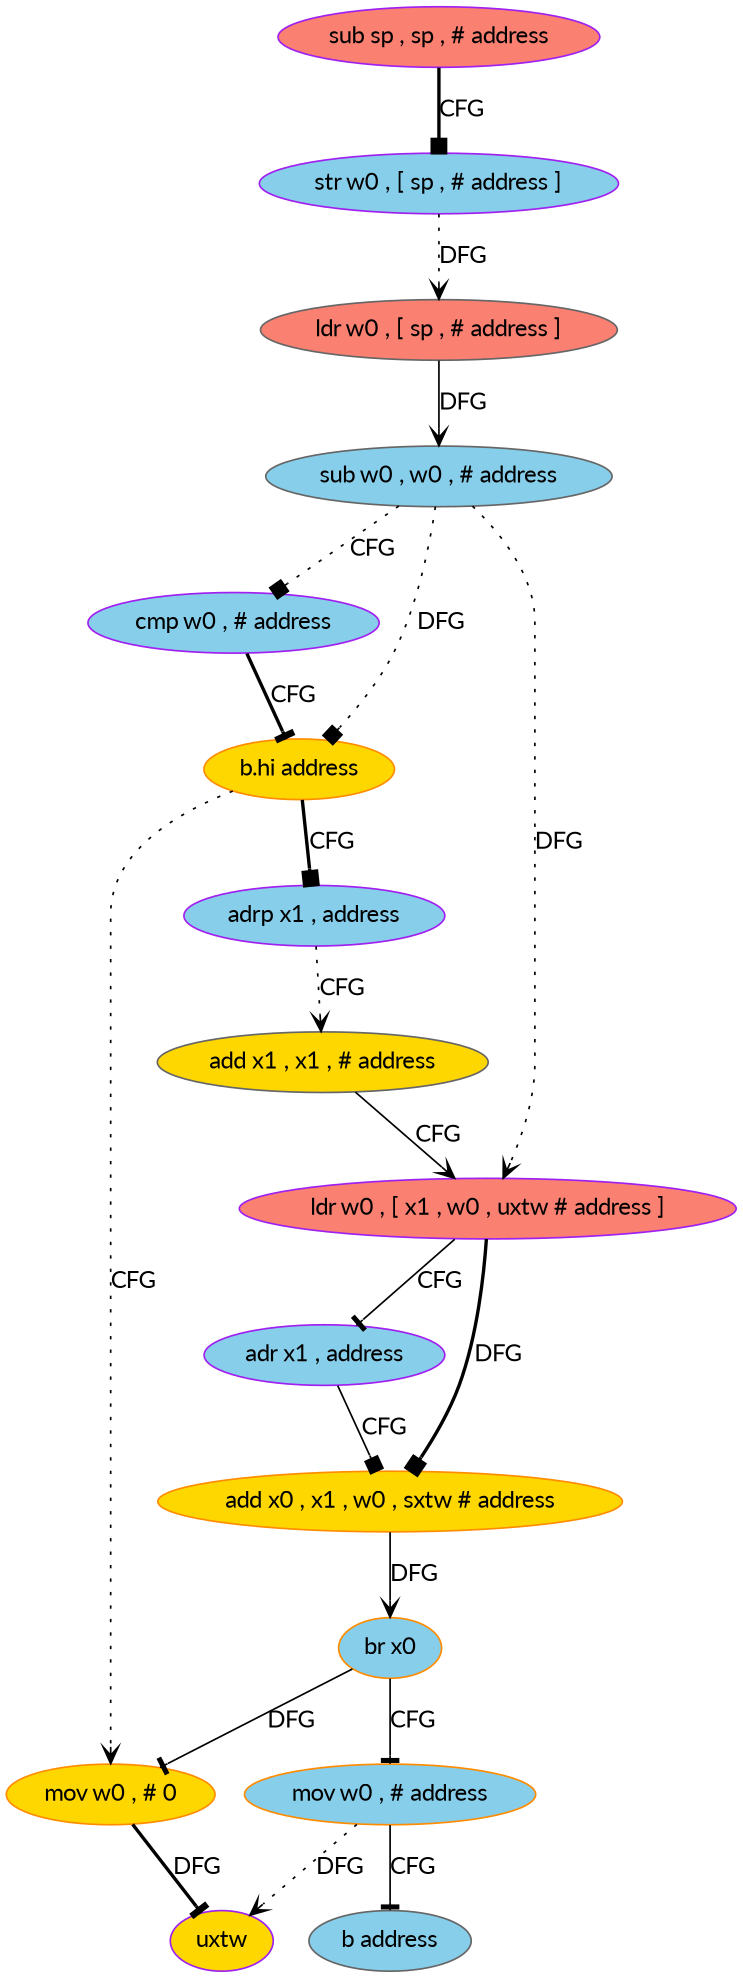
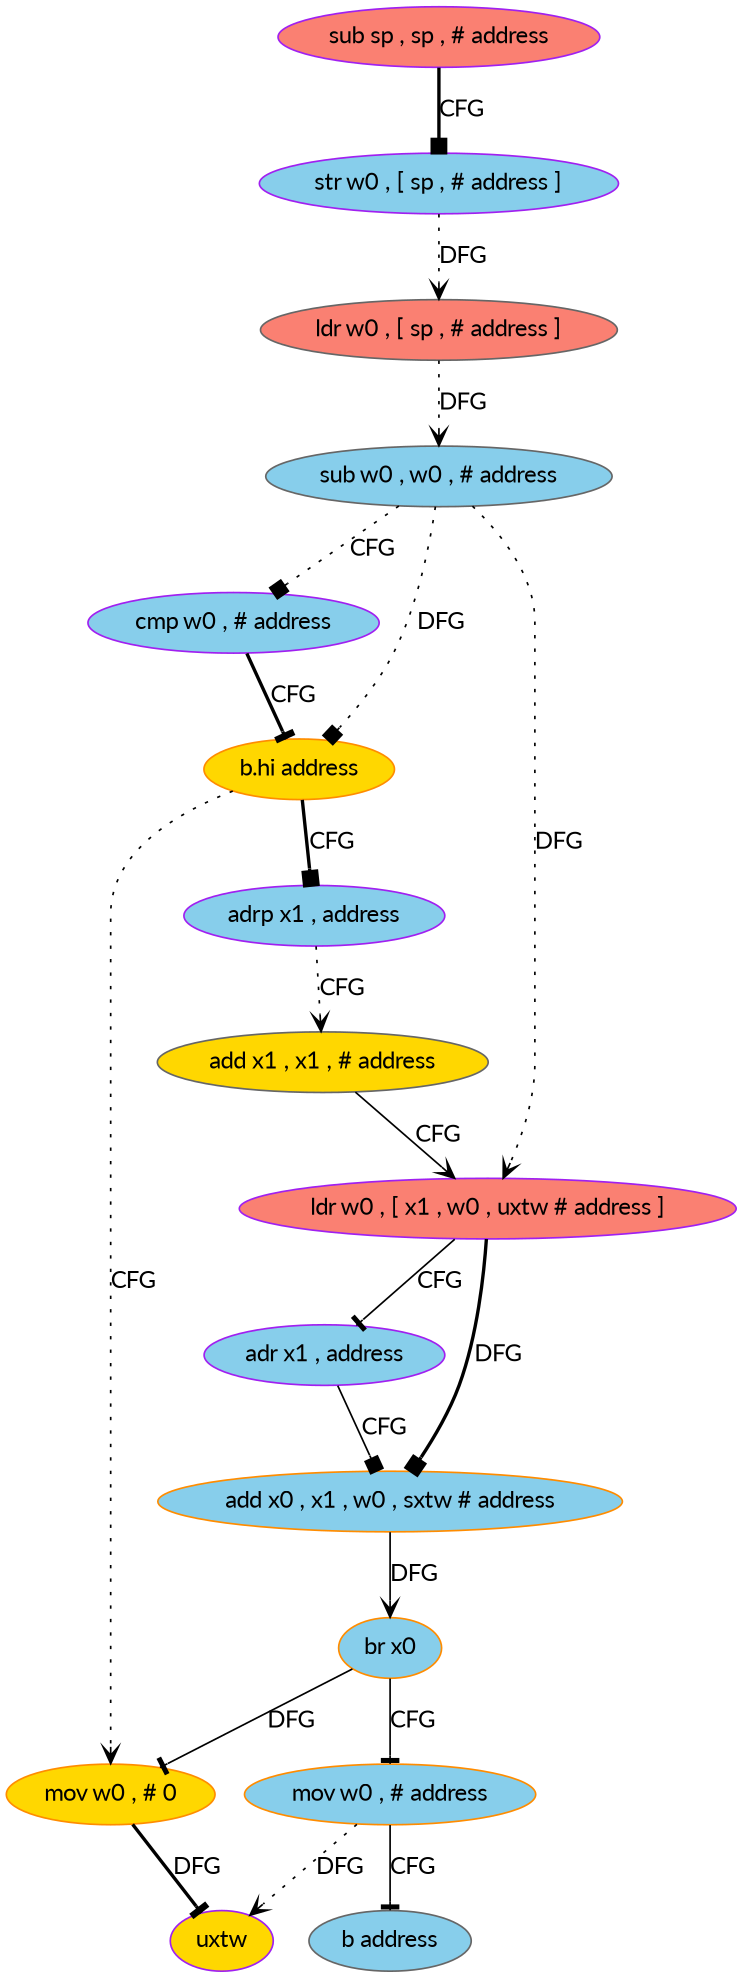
edge "ldr w0 , [ sp , # address ]" -> "sub w0 , w0 , # address": style solid -> dotted
node "add x0 , x1 , w0 , sxtw # address": fillcolor gold -> skyblue
